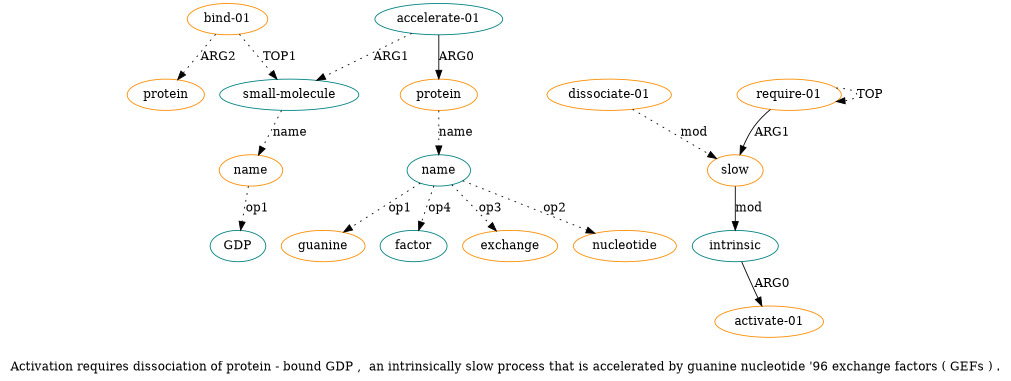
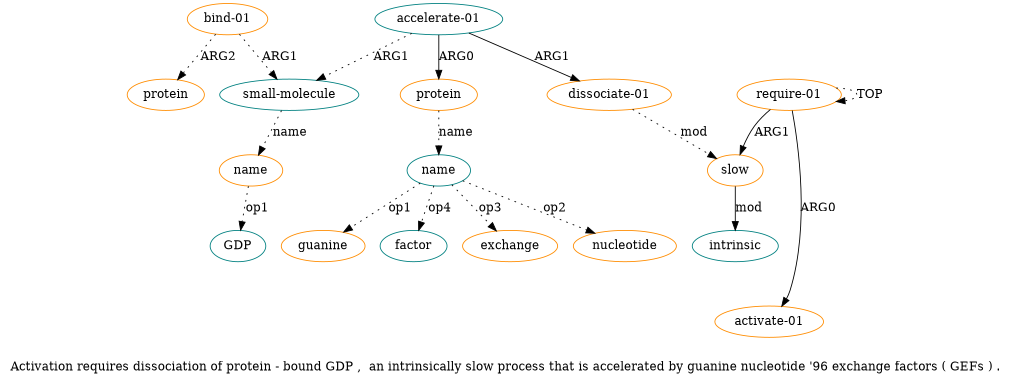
edge "accelerate-01" -> "dissociate-01": added, label "ARG1"
edge "bind-01" -> "small-molecule": label "TOP1" -> "ARG1"
edge "intrinsic" -> "activate-01": now "require-01" -> "activate-01"
